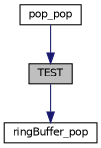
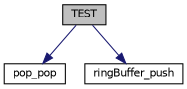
edge "pop_pop" -> "TEST": reversed
node "ringBuffer_pop": label "ringBuffer_pop" -> "ringBuffer_push"
